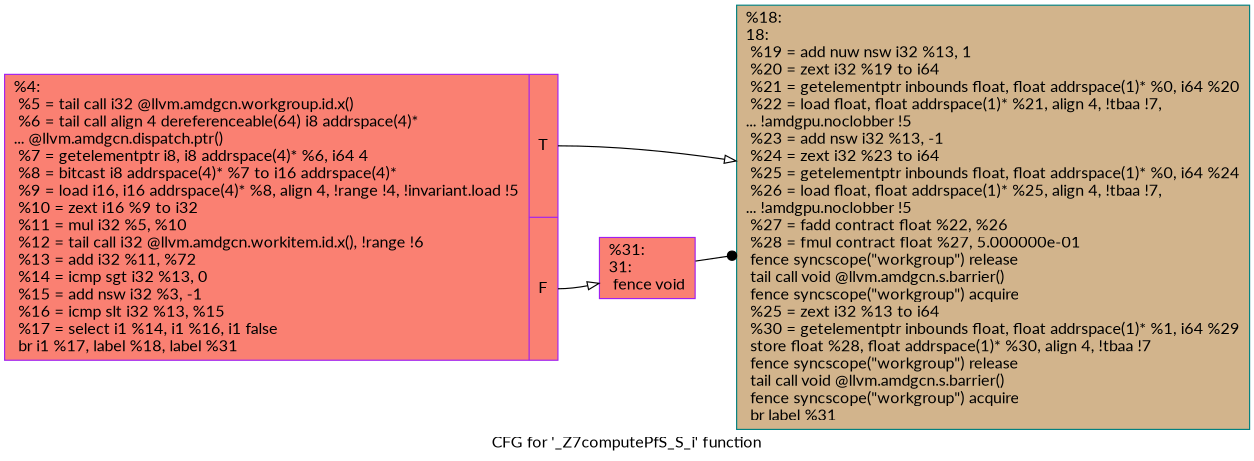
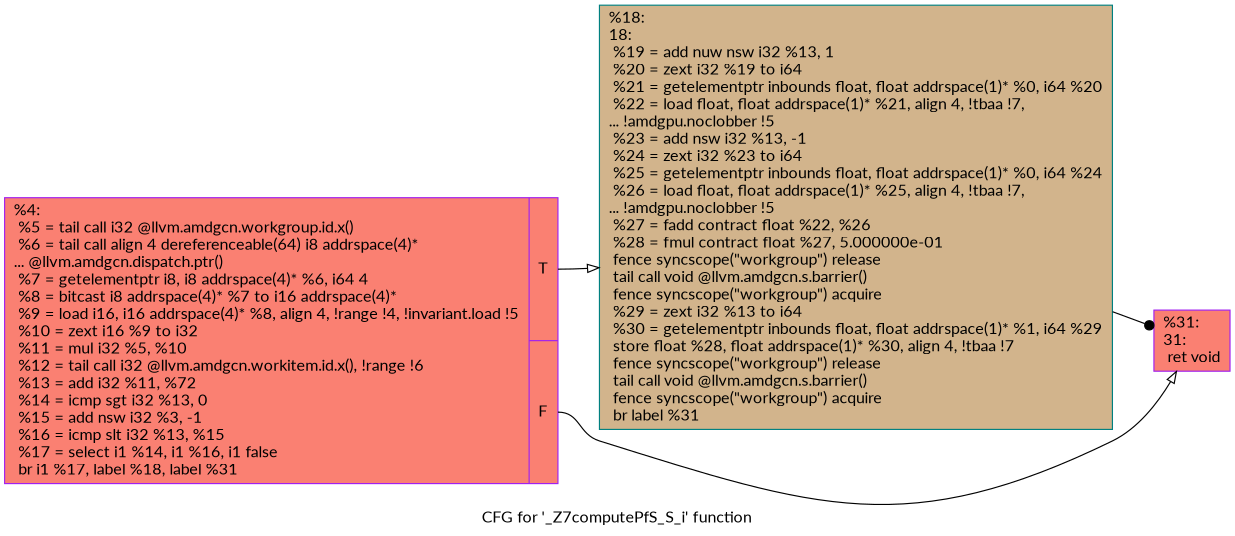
edge "%31:" -> "%18:": reversed
node "%31:": text "fence void" -> "ret void"
node "%18:": text "%25 = zext i32 %13 to i64" -> "%29 = zext i32 %13 to i64"
